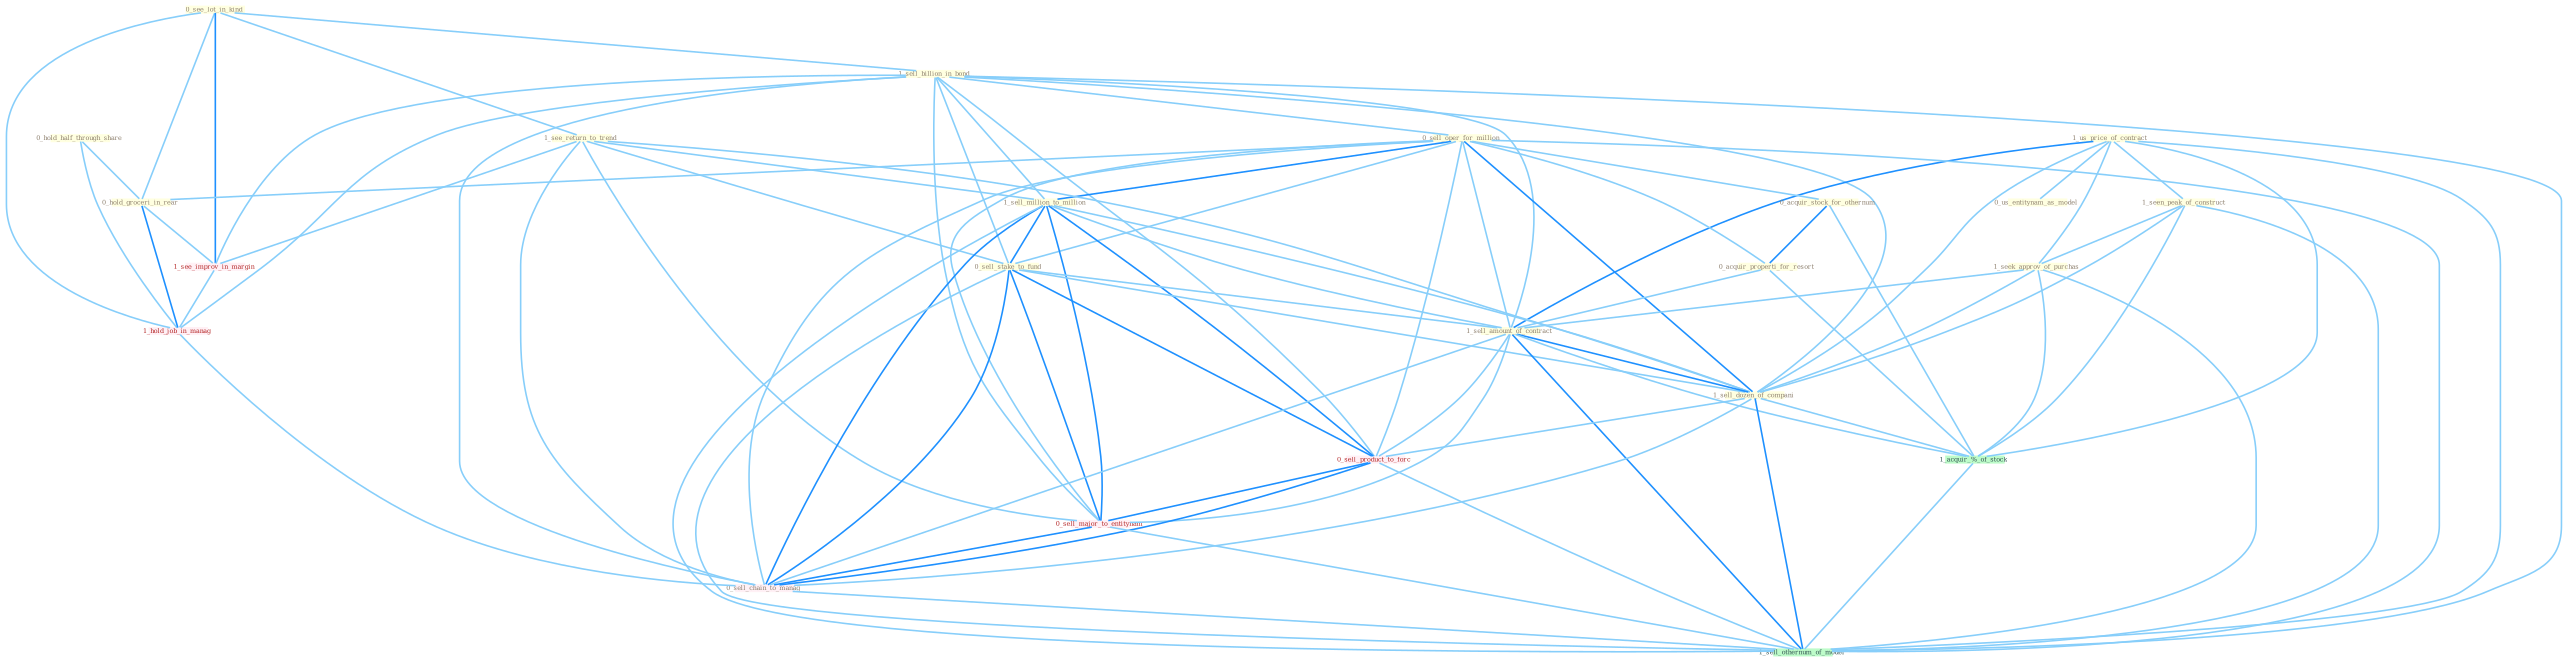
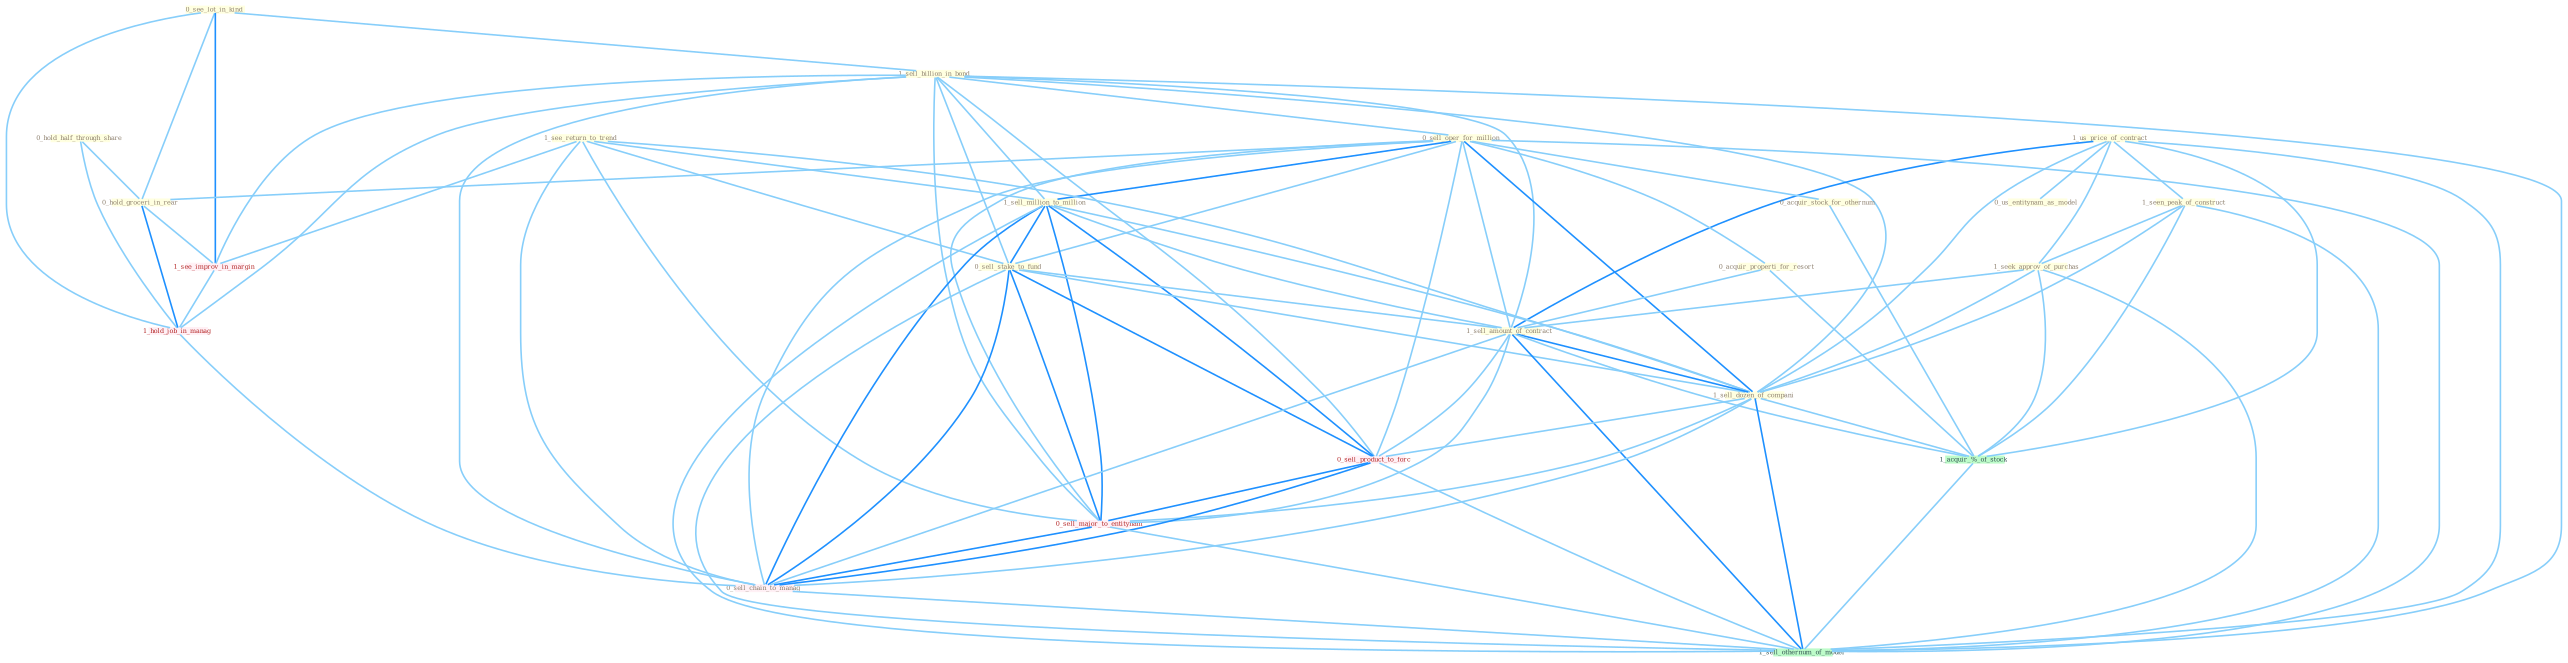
edge "0_see_lot_in_kind" -- "1_see_return_to_trend": removed
edge "0_acquir_stock_for_othernum" -- "0_acquir_properti_for_resort": removed
edge "1_sell_dozen_of_compani" -- "0_sell_major_to_entitynam": added
